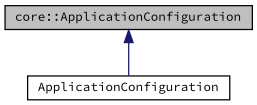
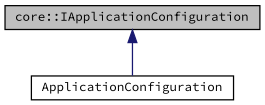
node "core::ApplicationConfiguration": label "core::ApplicationConfiguration" -> "core::IApplicationConfiguration"
